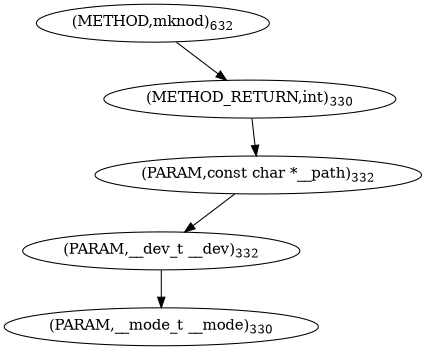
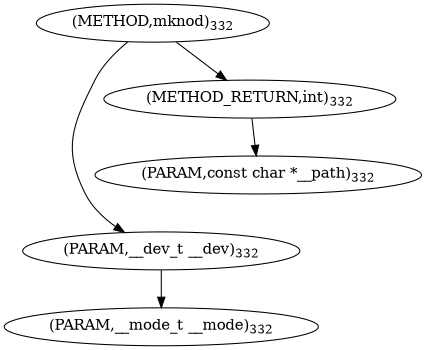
node "(METHOD,mknod)": text "632" -> "332"
node "(METHOD_RETURN,int)": text "330" -> "332"
edge "(PARAM,const char *__path)" -> "(PARAM,__dev_t __dev)": now "(METHOD,mknod)" -> "(PARAM,__dev_t __dev)"
node "(PARAM,__mode_t __mode)": text "330" -> "332"
